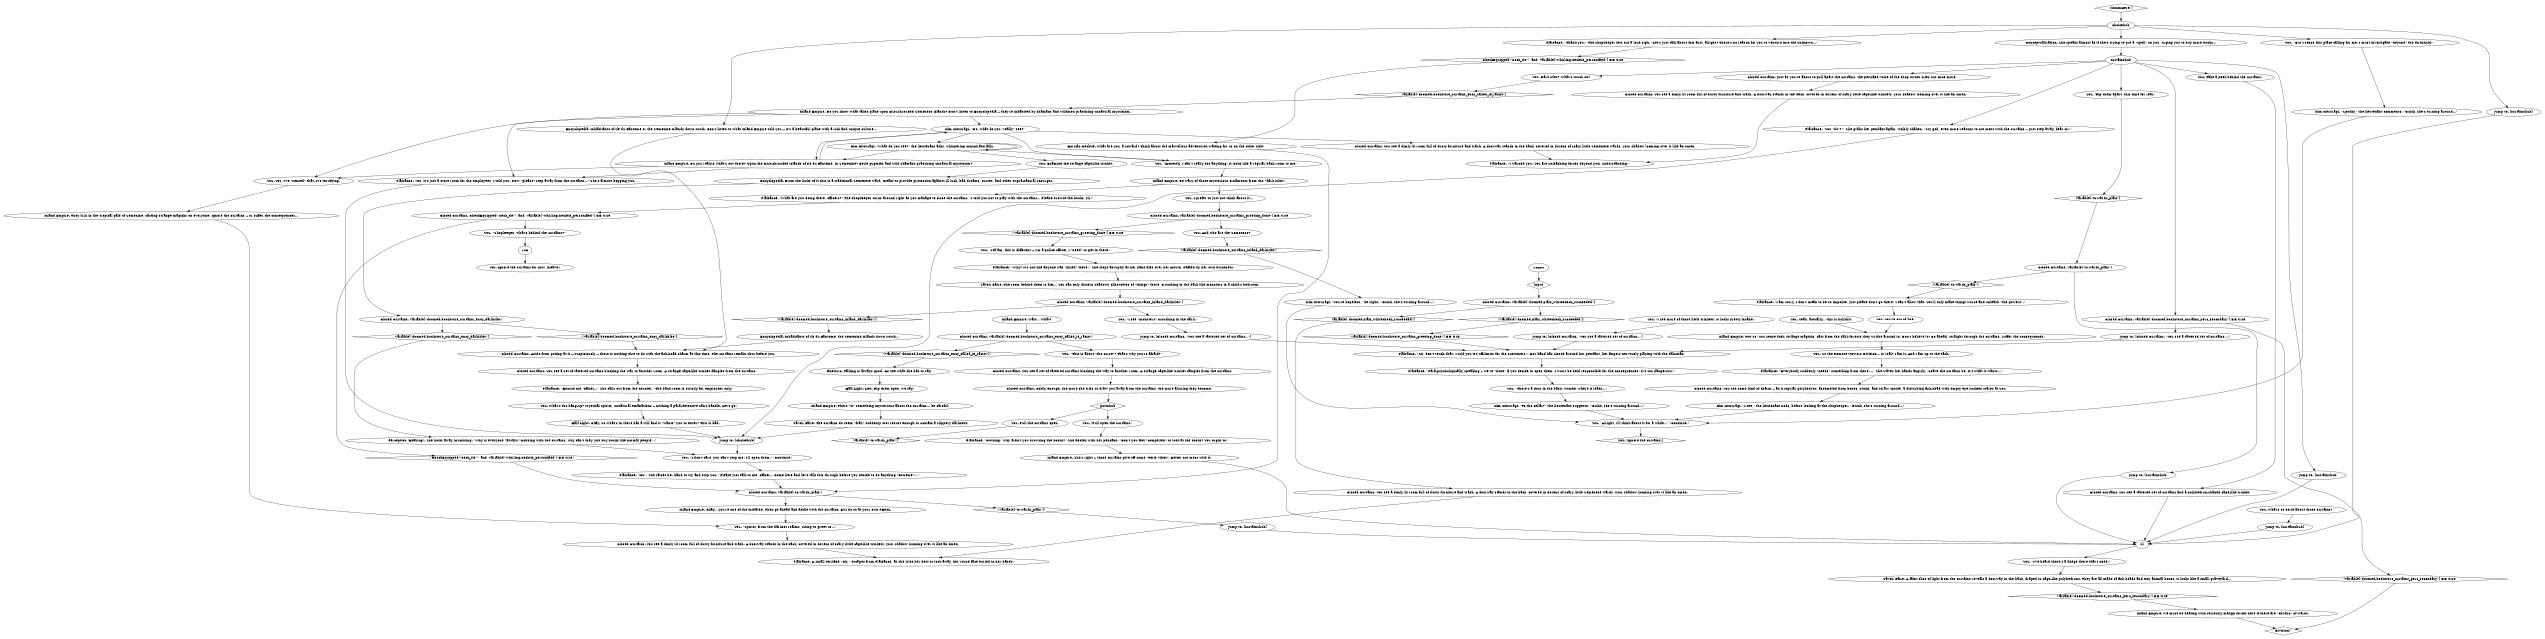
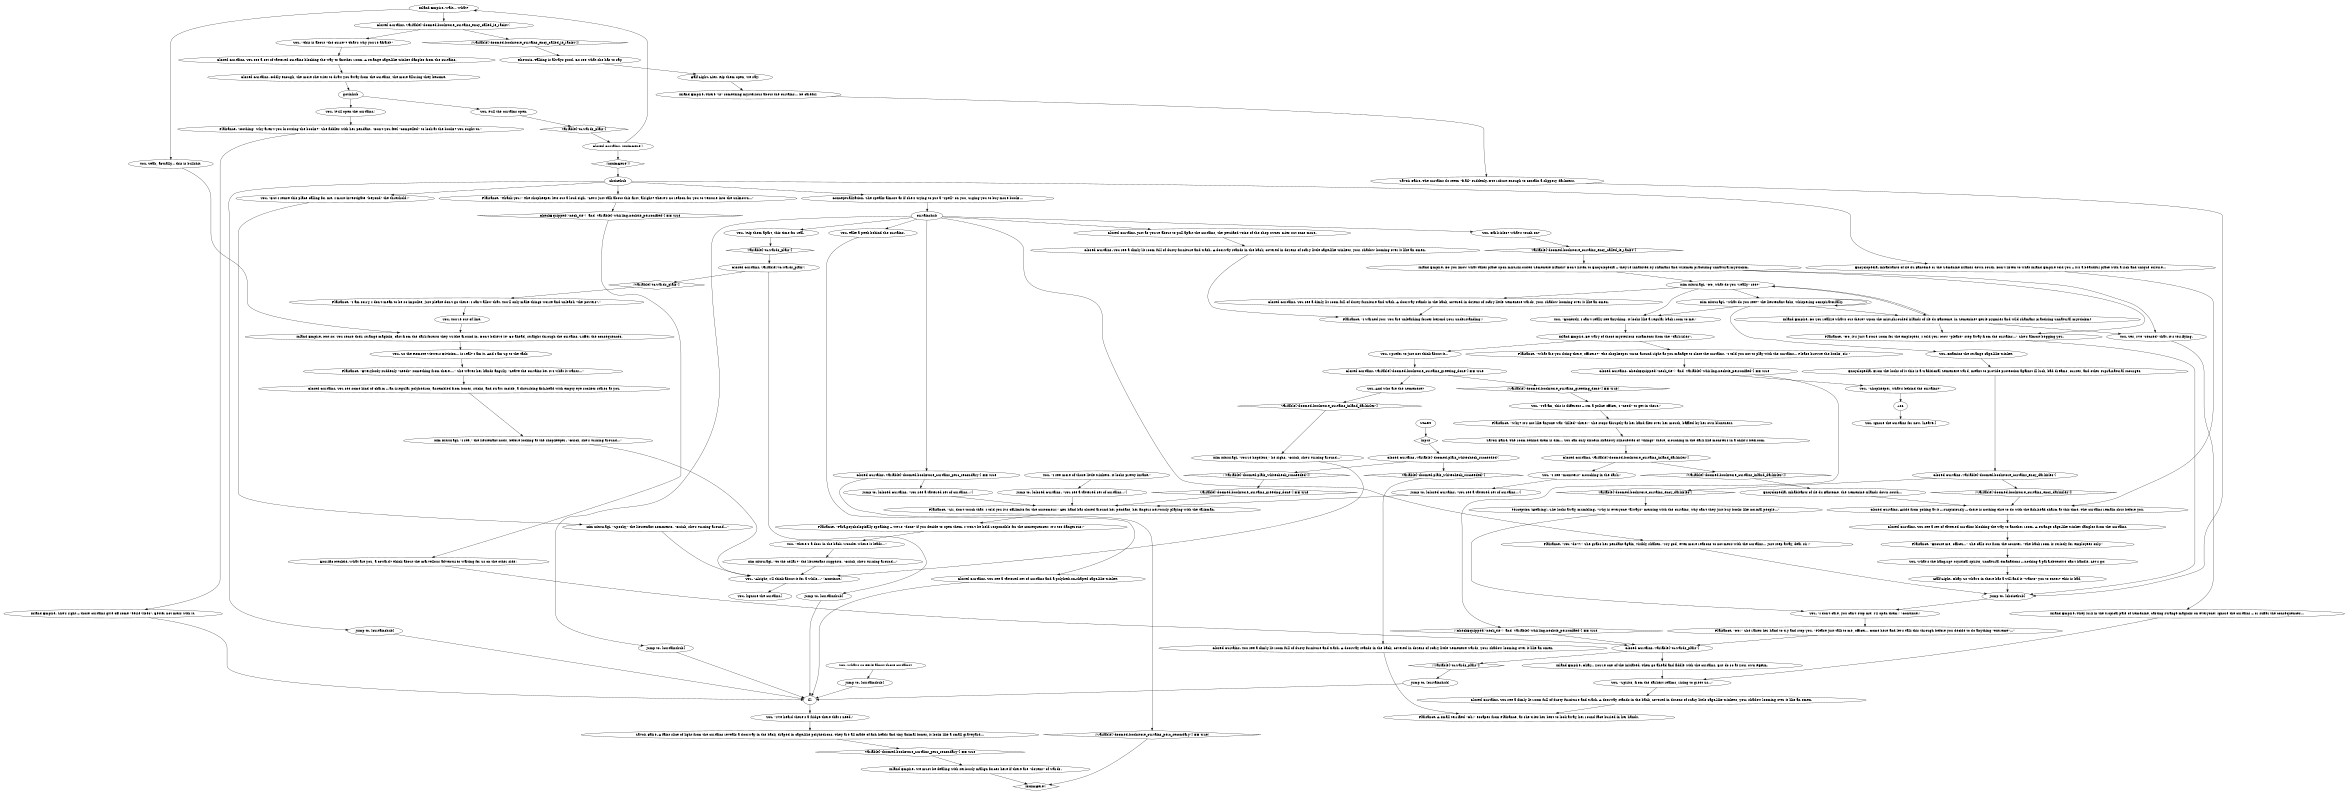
edge "Inland Empire: Wait... What?" -> "You: Yeah, actually... this is bullshit.": added
node "Closed Curtains: IsKimHere()": added
node "gotinhub": shape diamond -> ellipse
node "You: [Ignore the curtains.]": shape diamond -> ellipse
node "Division()": label "Division()" -> "IsKimHere()"
